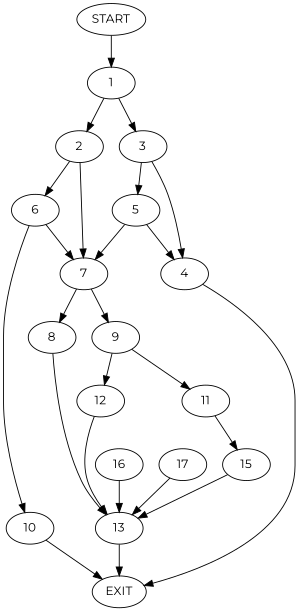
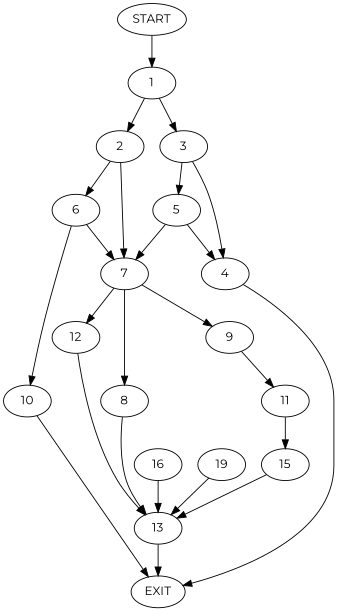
edge "9" -> "12": now "7" -> "12"
node "17": label "17" -> "19"
